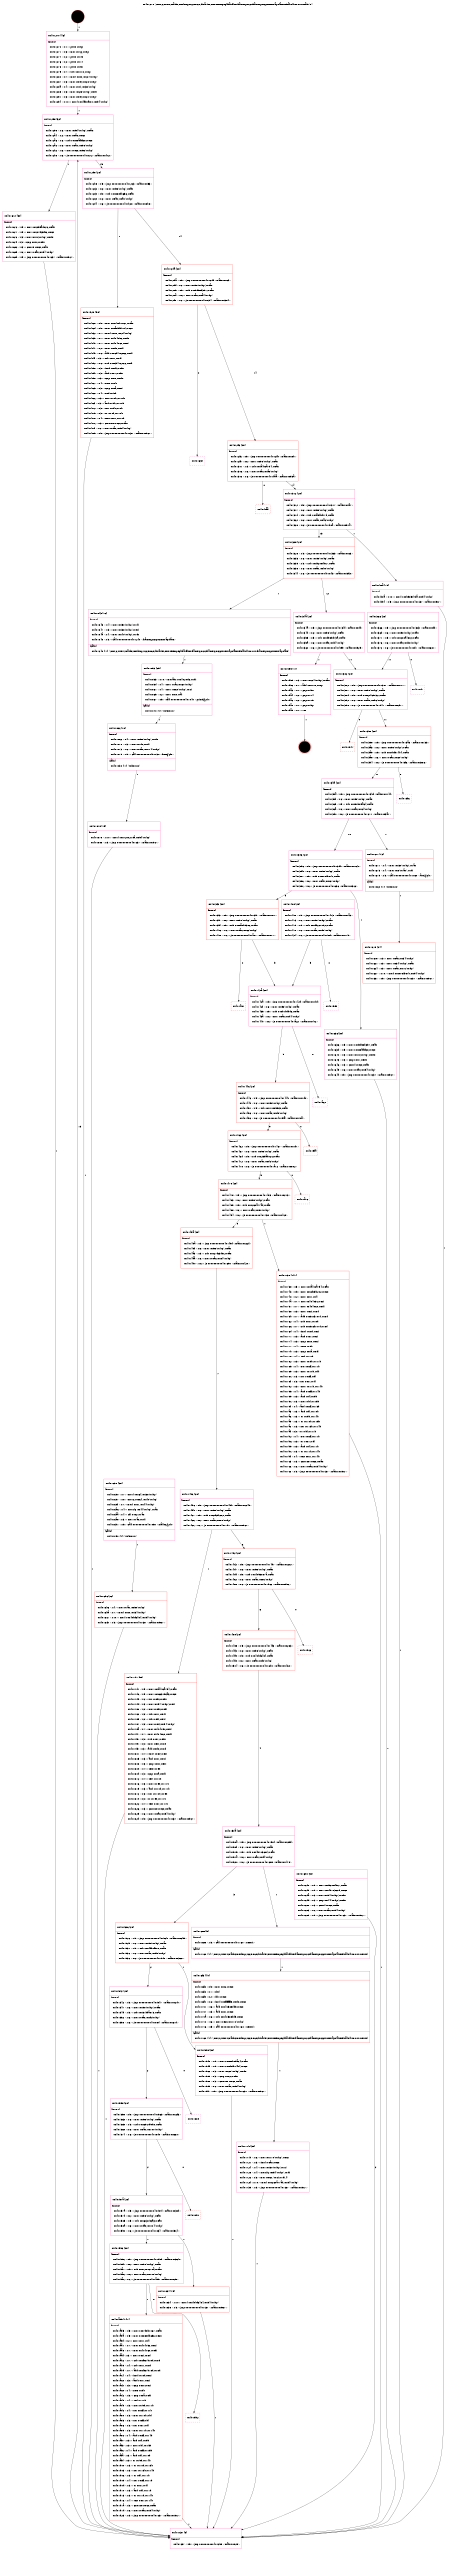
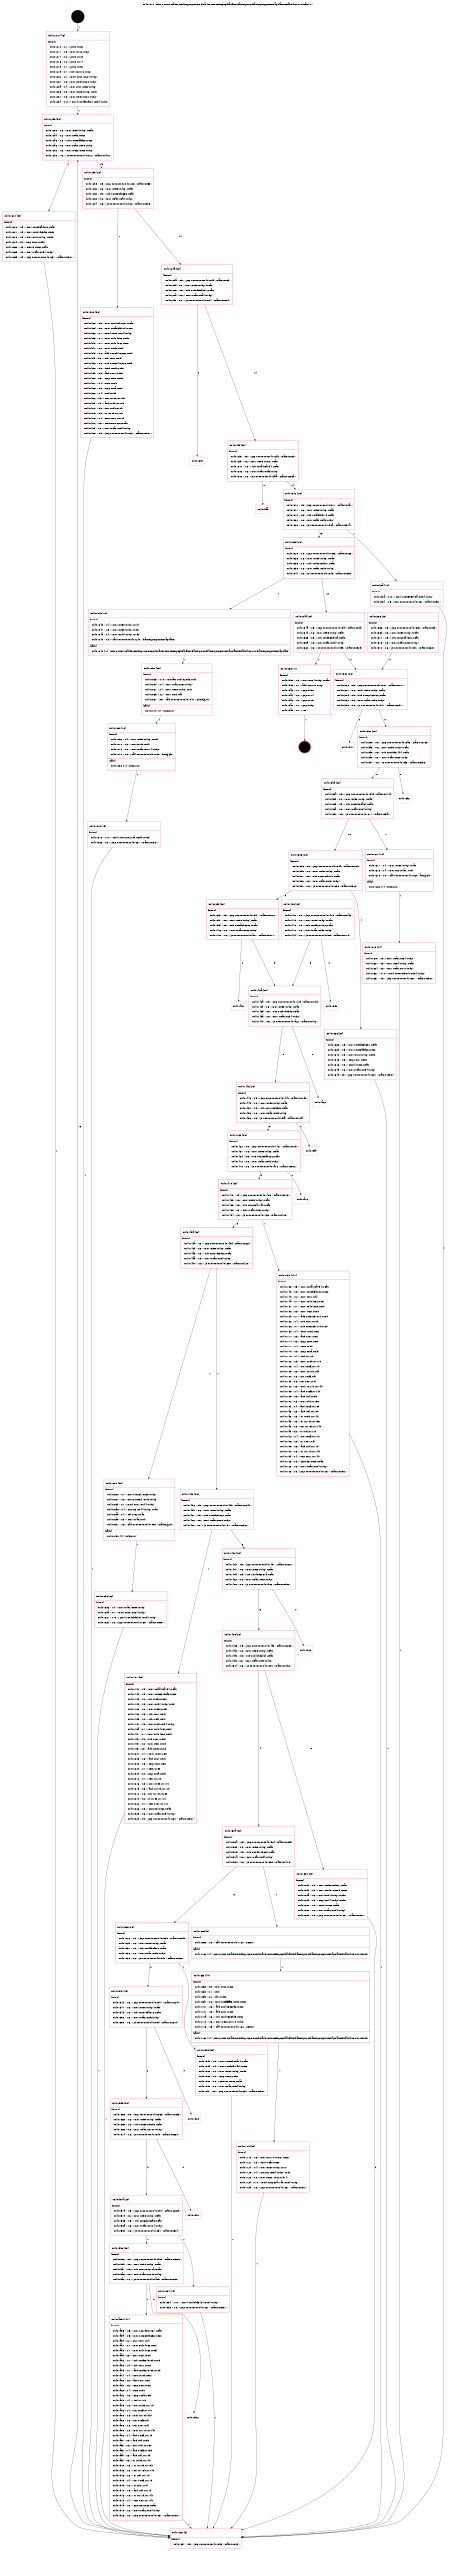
node "0x4018f1": removed
edge "0x40149a [28]" -> "0x401690 [38]": added, label "1"
edge "0x4014ee [28]" -> "0x4016d0 [30]": added, label "2"
